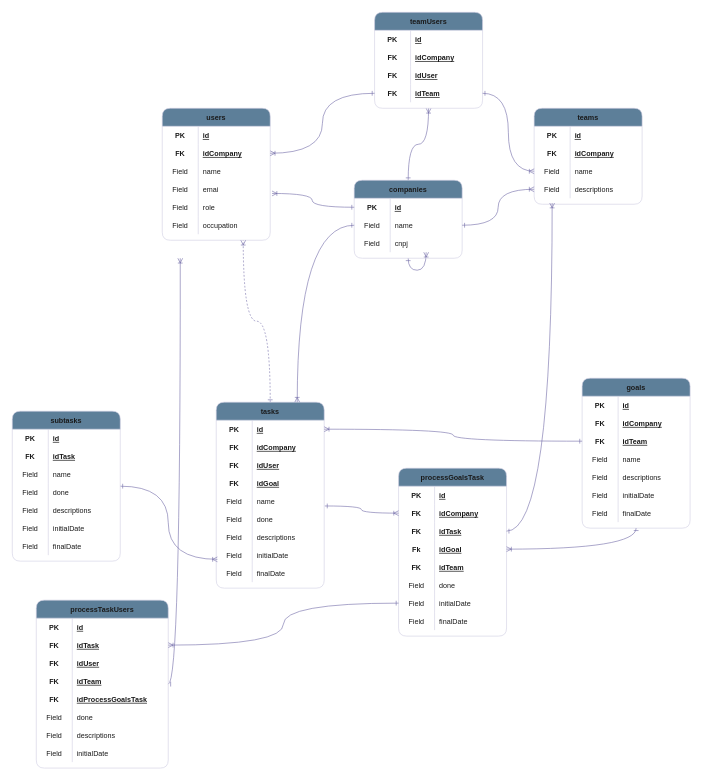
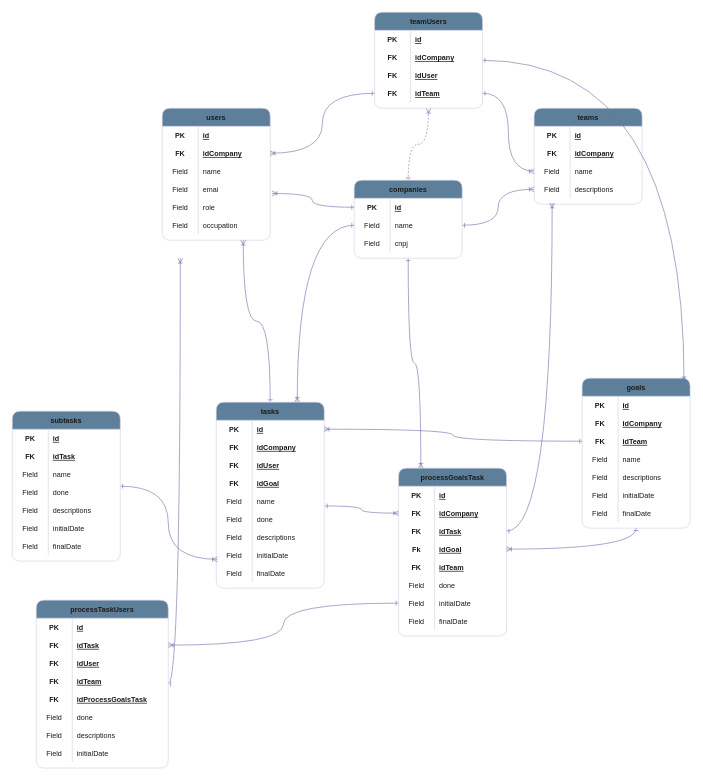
edge "teamUsers" -- "companies": style solid -> dashed
edge "teamUsers" -- "goals": added
edge "companies" -- "cnpj": now "companies" -- "processGoalsTask"
edge "users" -- "tasks": style dashed -> solid
